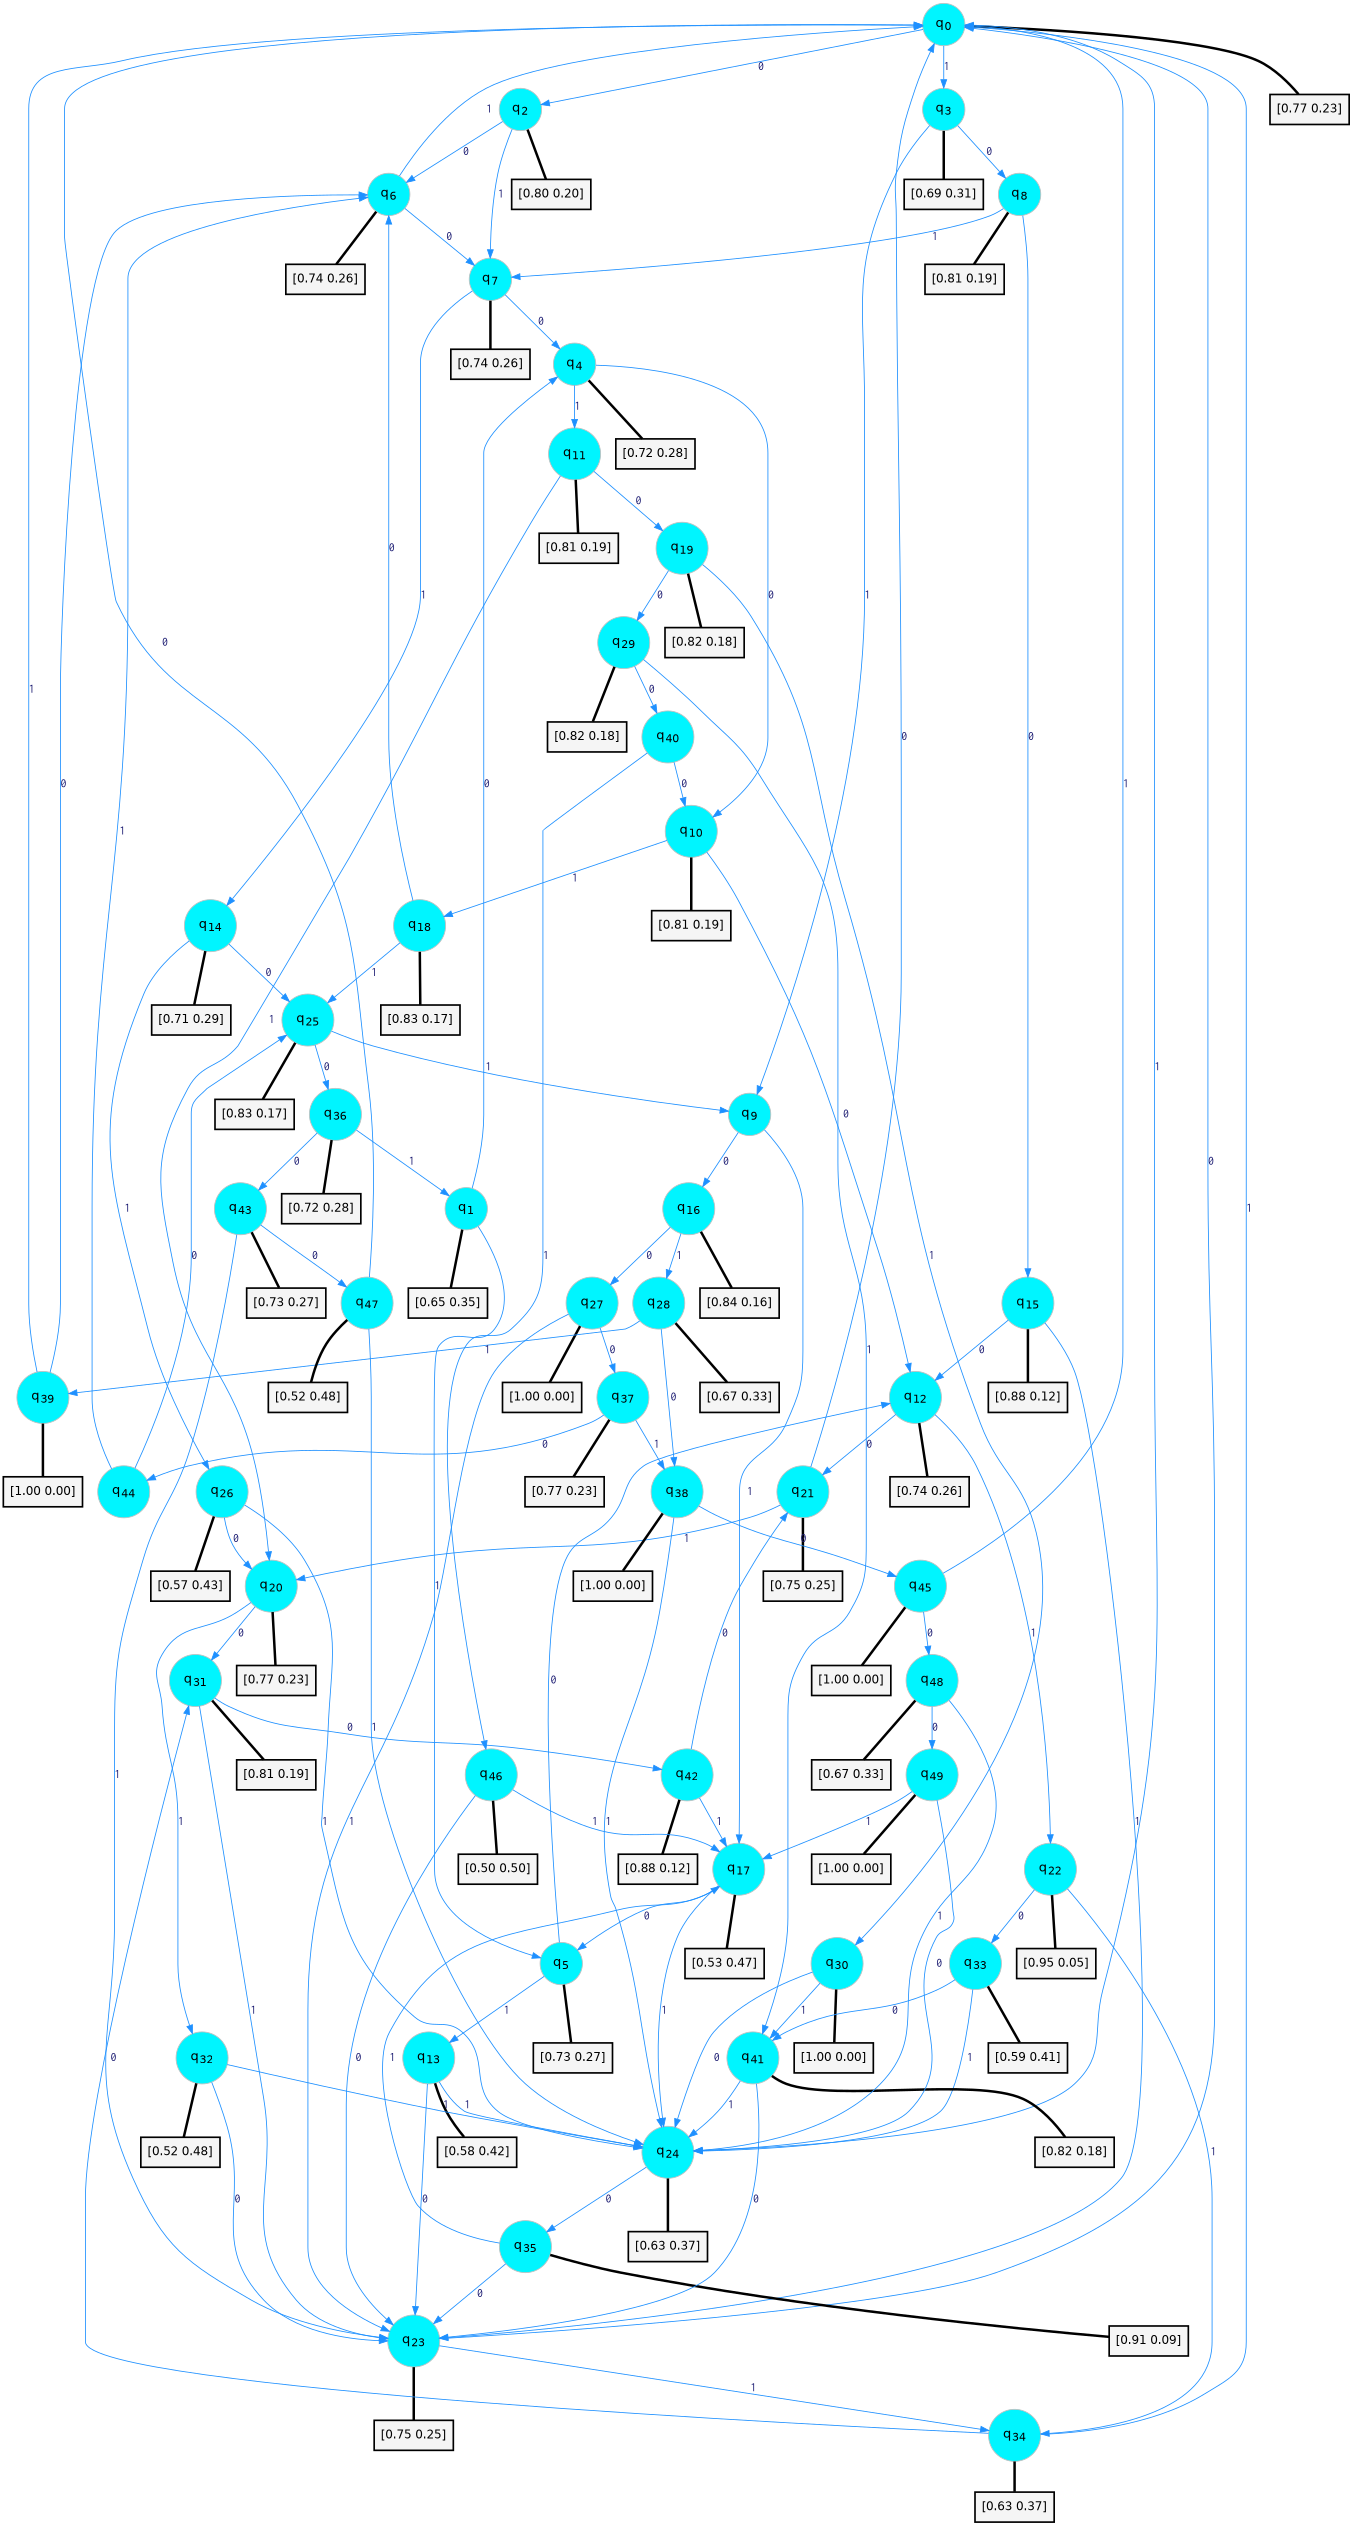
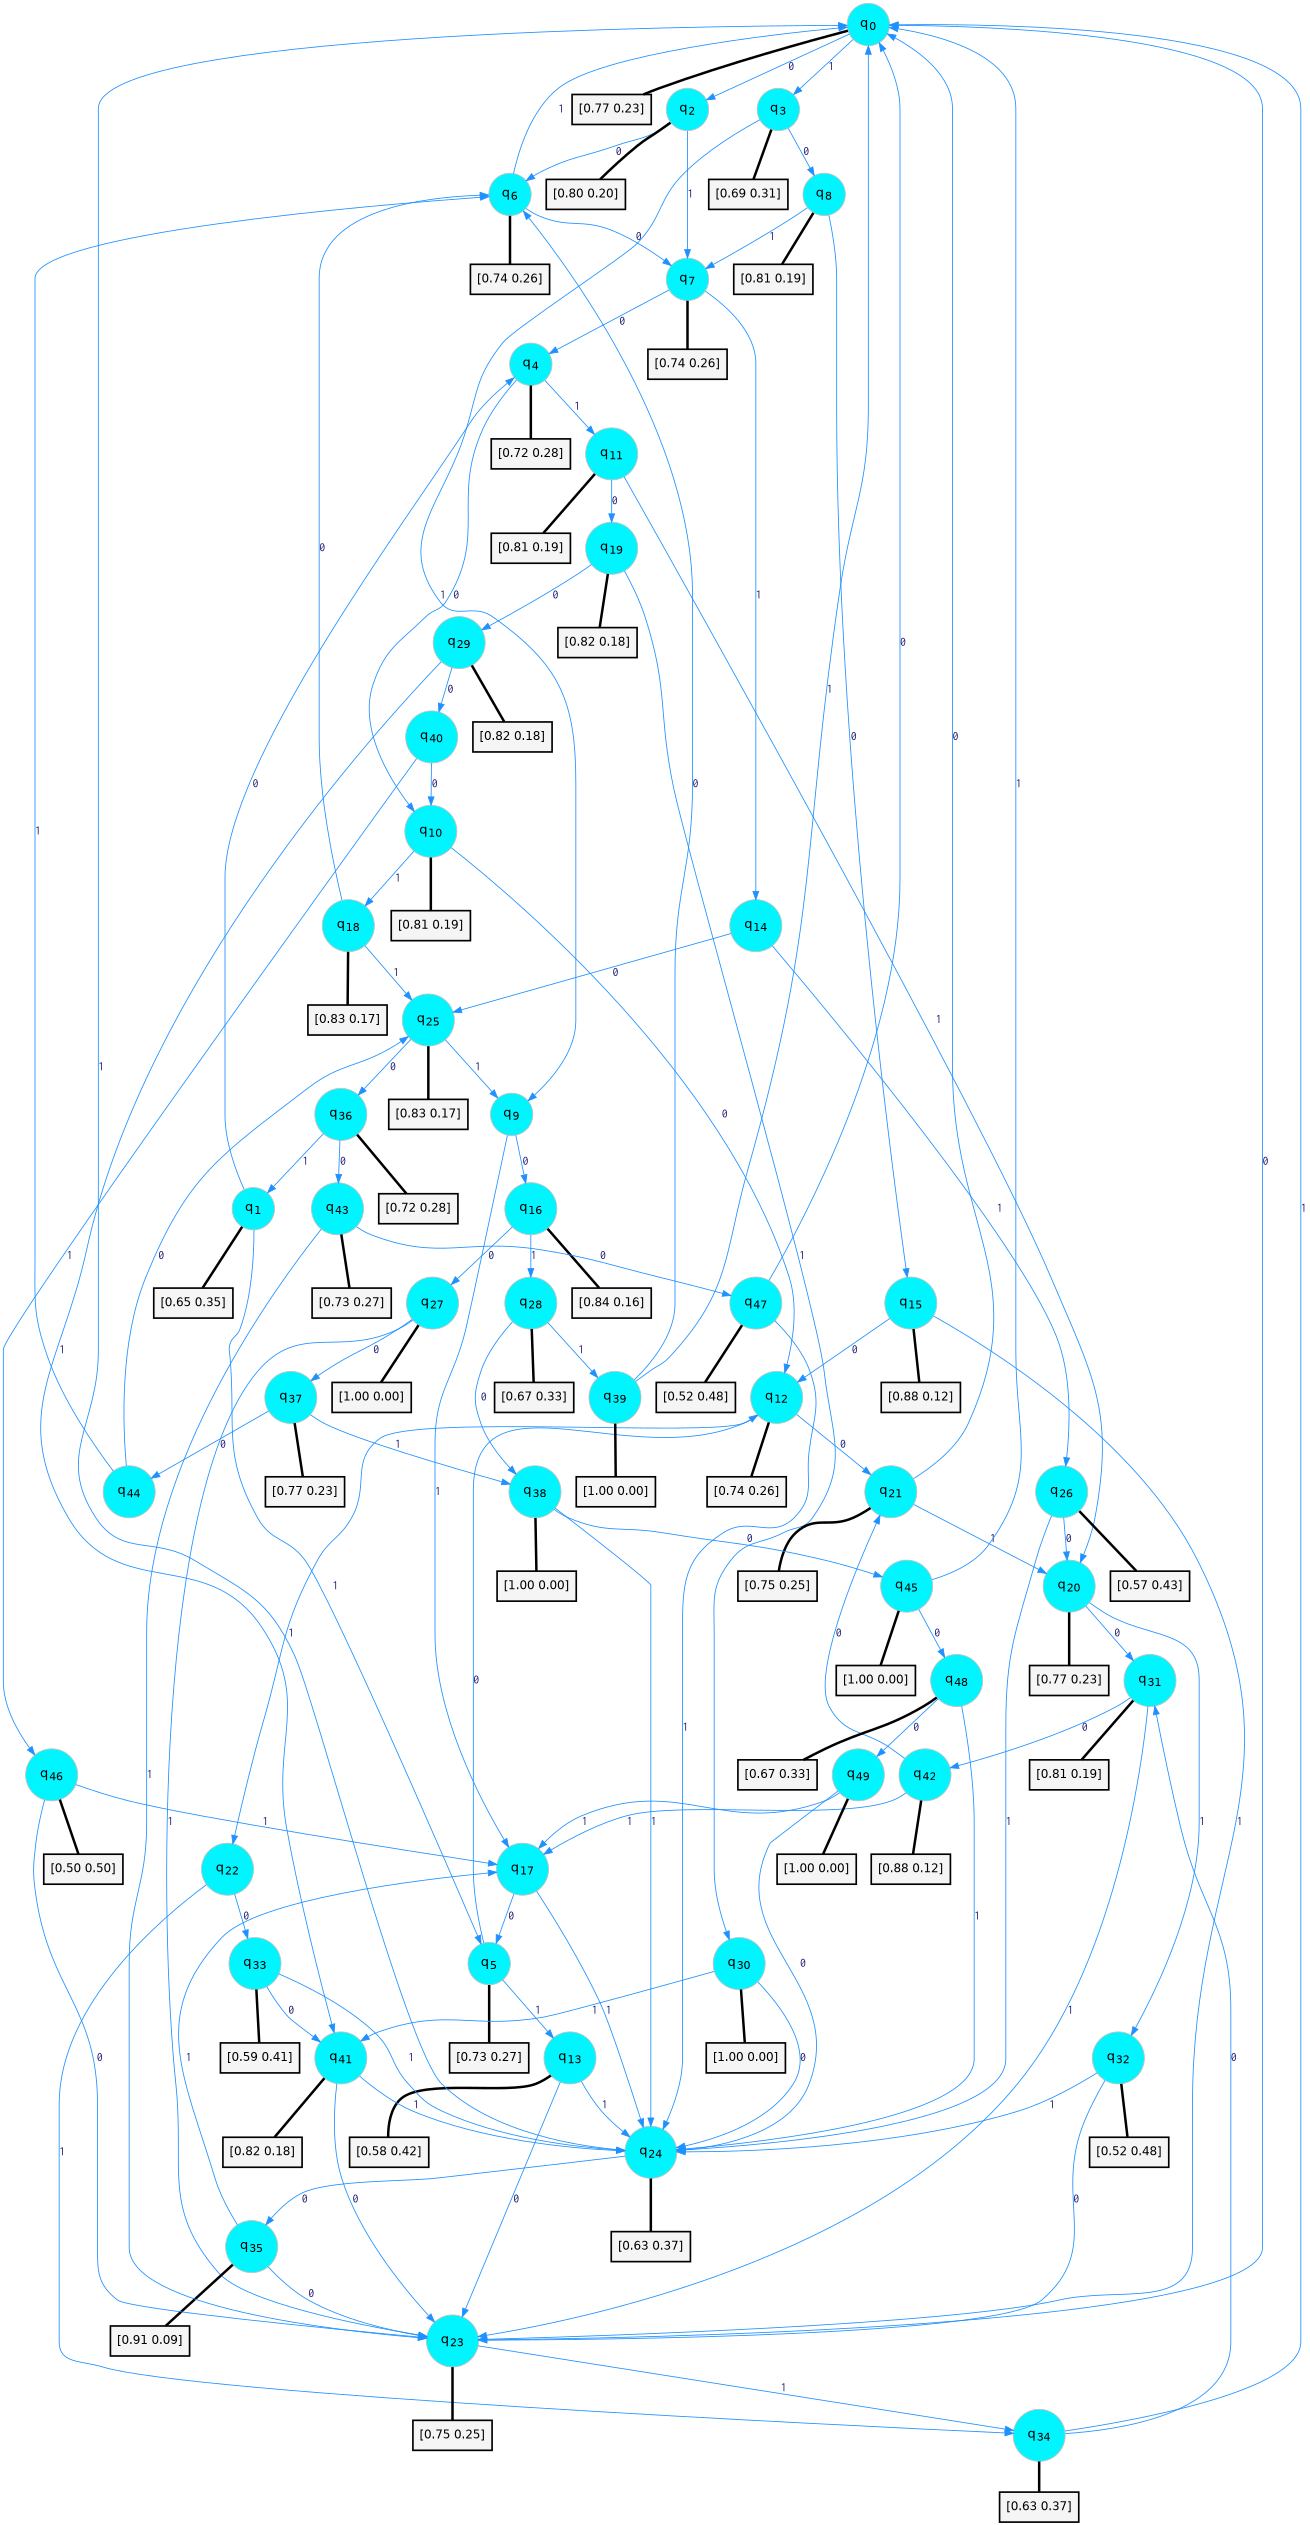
node "[0.71 0.29]": removed
node "[0.53 0.47]": removed
node "[0.95 0.05]": removed
